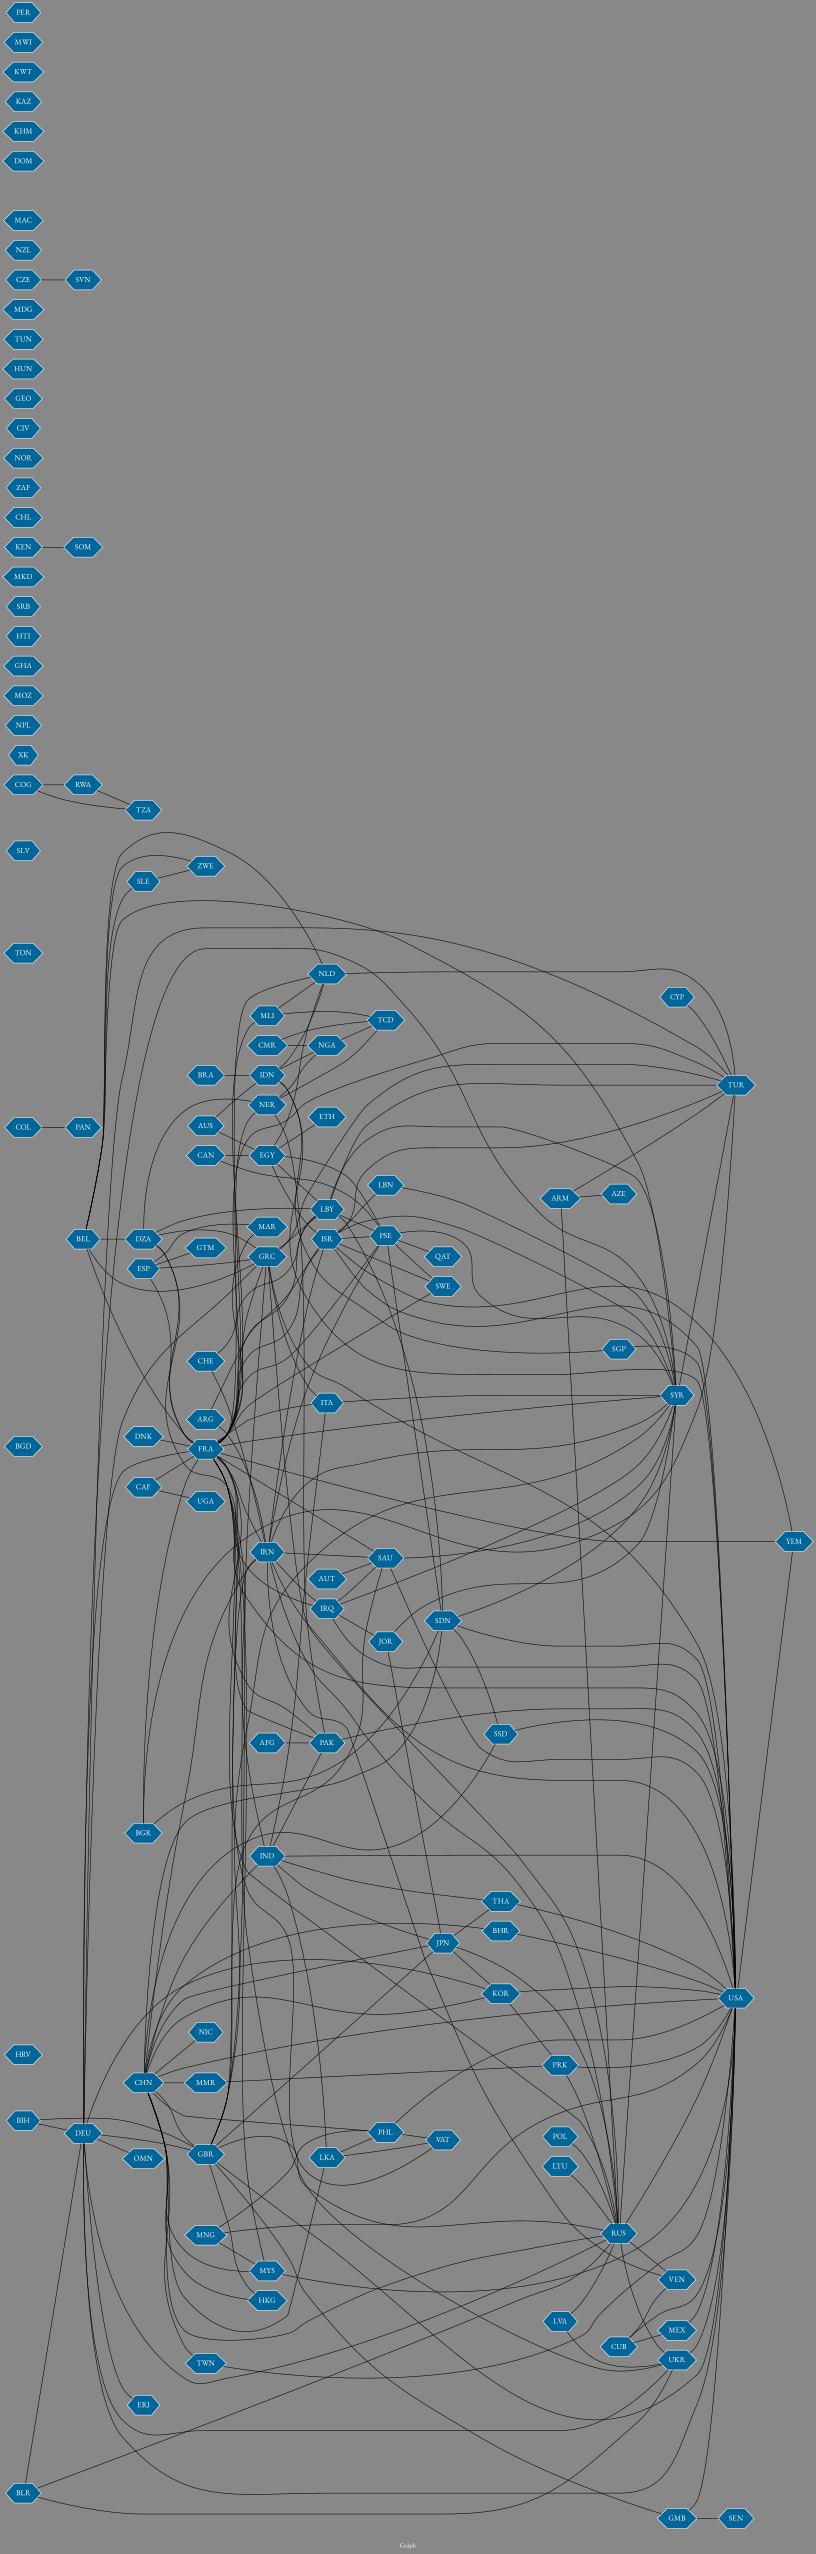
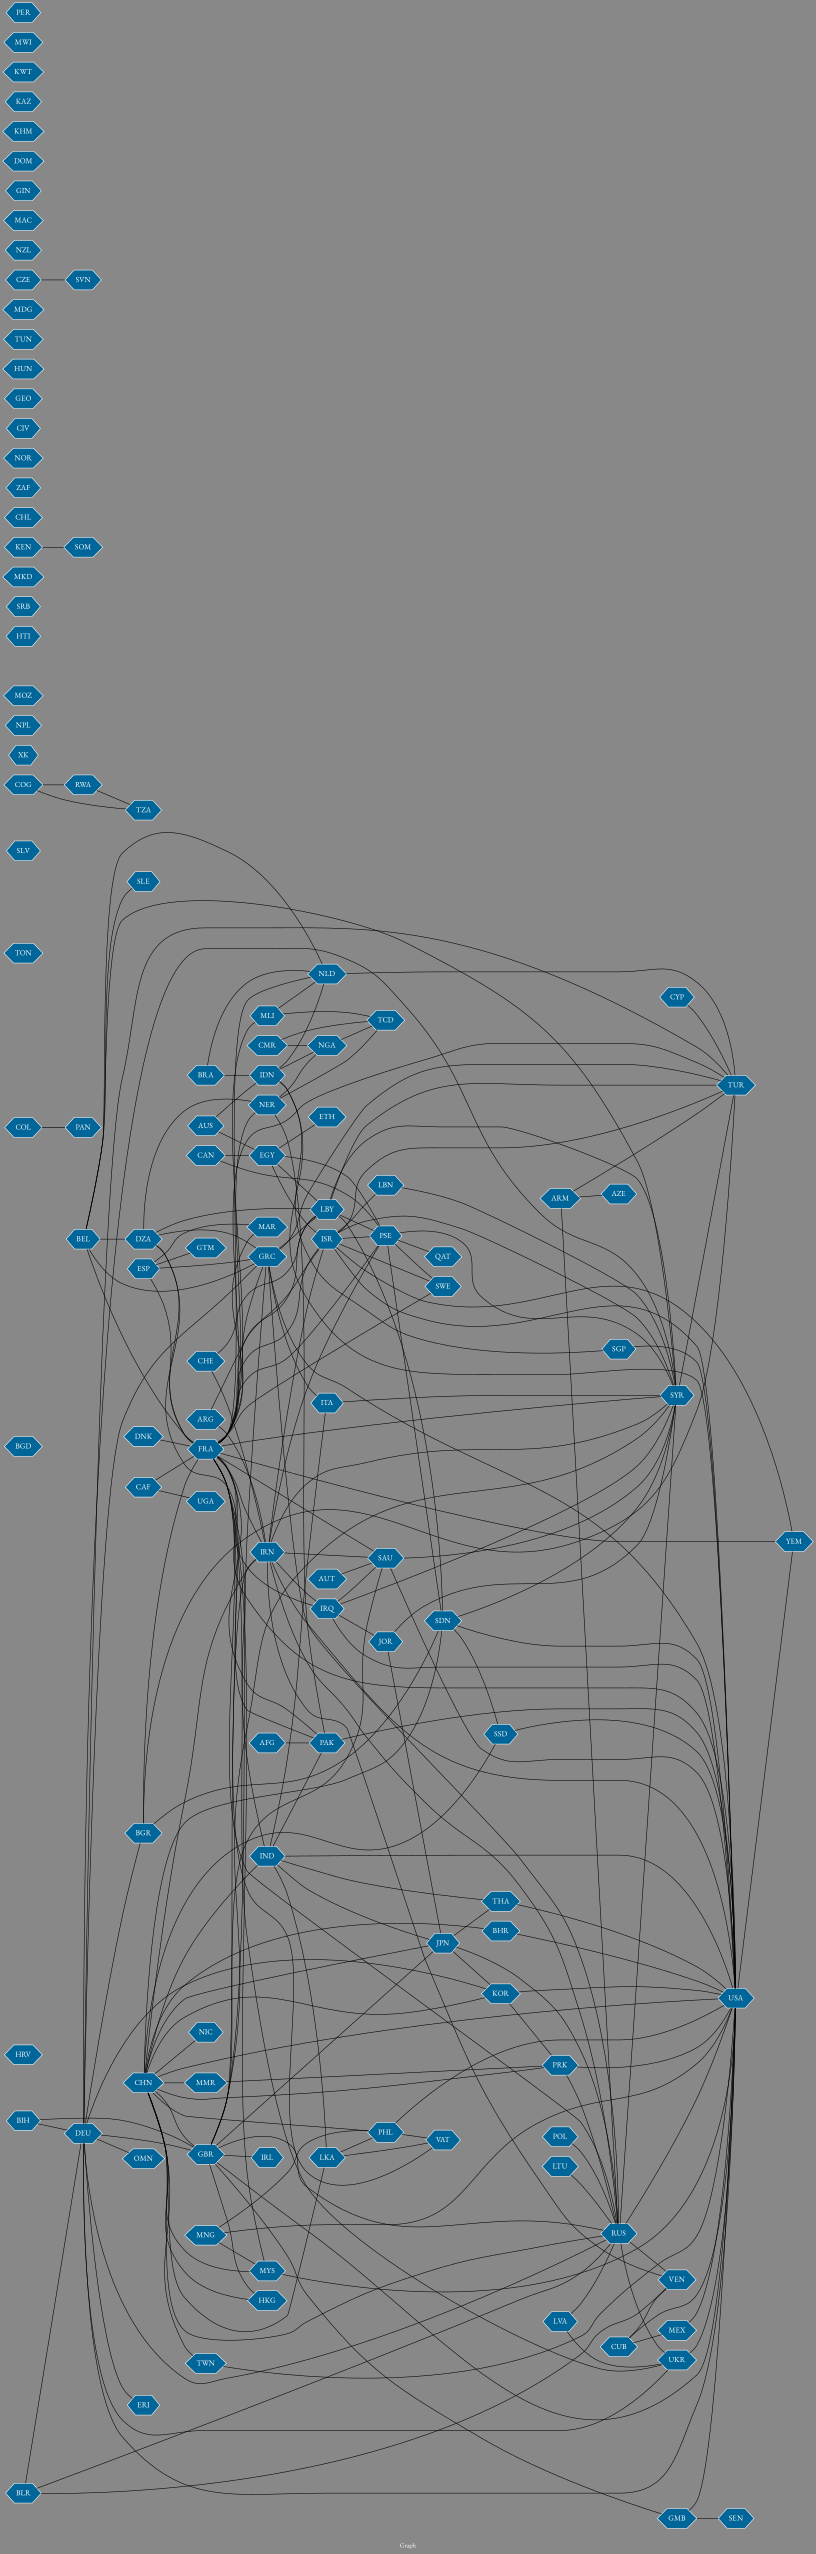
node "GIN": added
node "GHA": removed
node "ZWE": removed
edge "NLD" -- "EGY": now "NLD" -- "BRA"
edge "ITA" -- "FRA": removed
edge "FRA" -- "DEU": now "BGR" -- "DEU"
edge "PRK" -- "CHN": added
node "IRL": added
edge "UKR" -- "BLR": now "VEN" -- "BLR"
